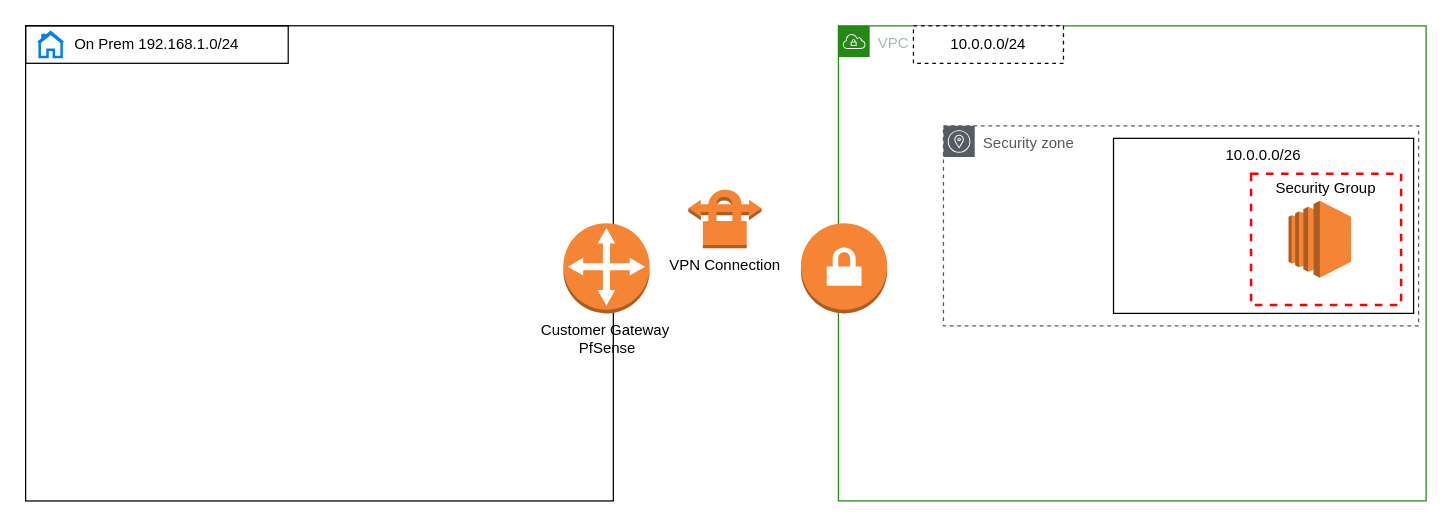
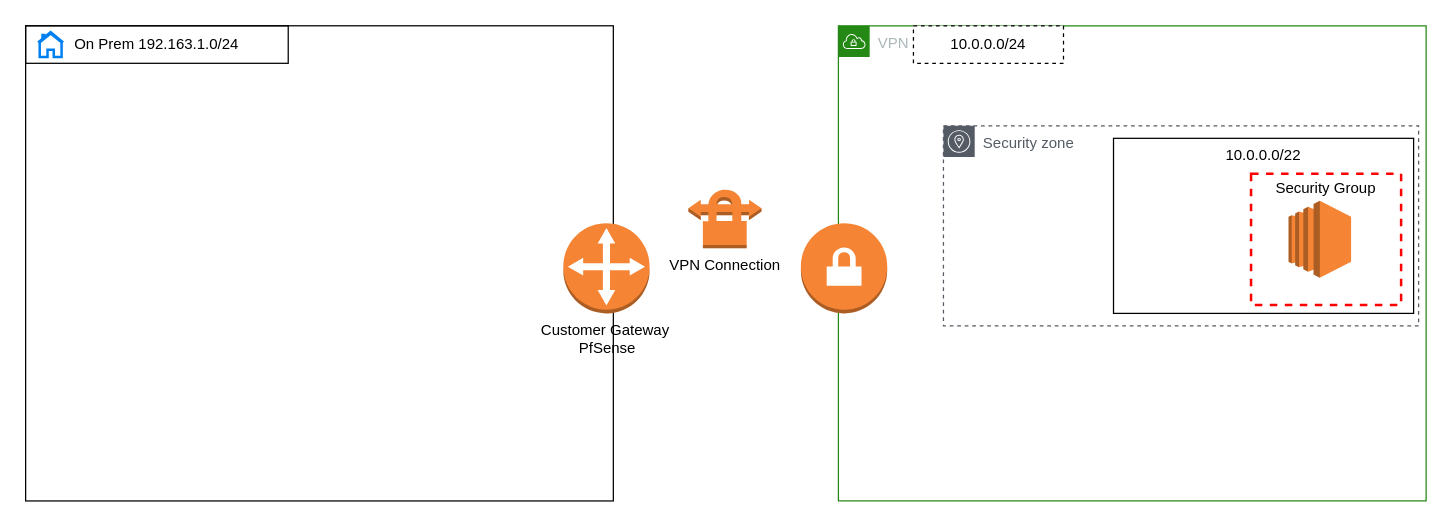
node "VPC": label "VPC" -> "VPN"
node "On Prem 192.168.1.0/24": label "On Prem 192.168.1.0/24" -> "On Prem 192.163.1.0/24"
node "10.0.0.0/26": label "10.0.0.0/26" -> "10.0.0.0/22"
